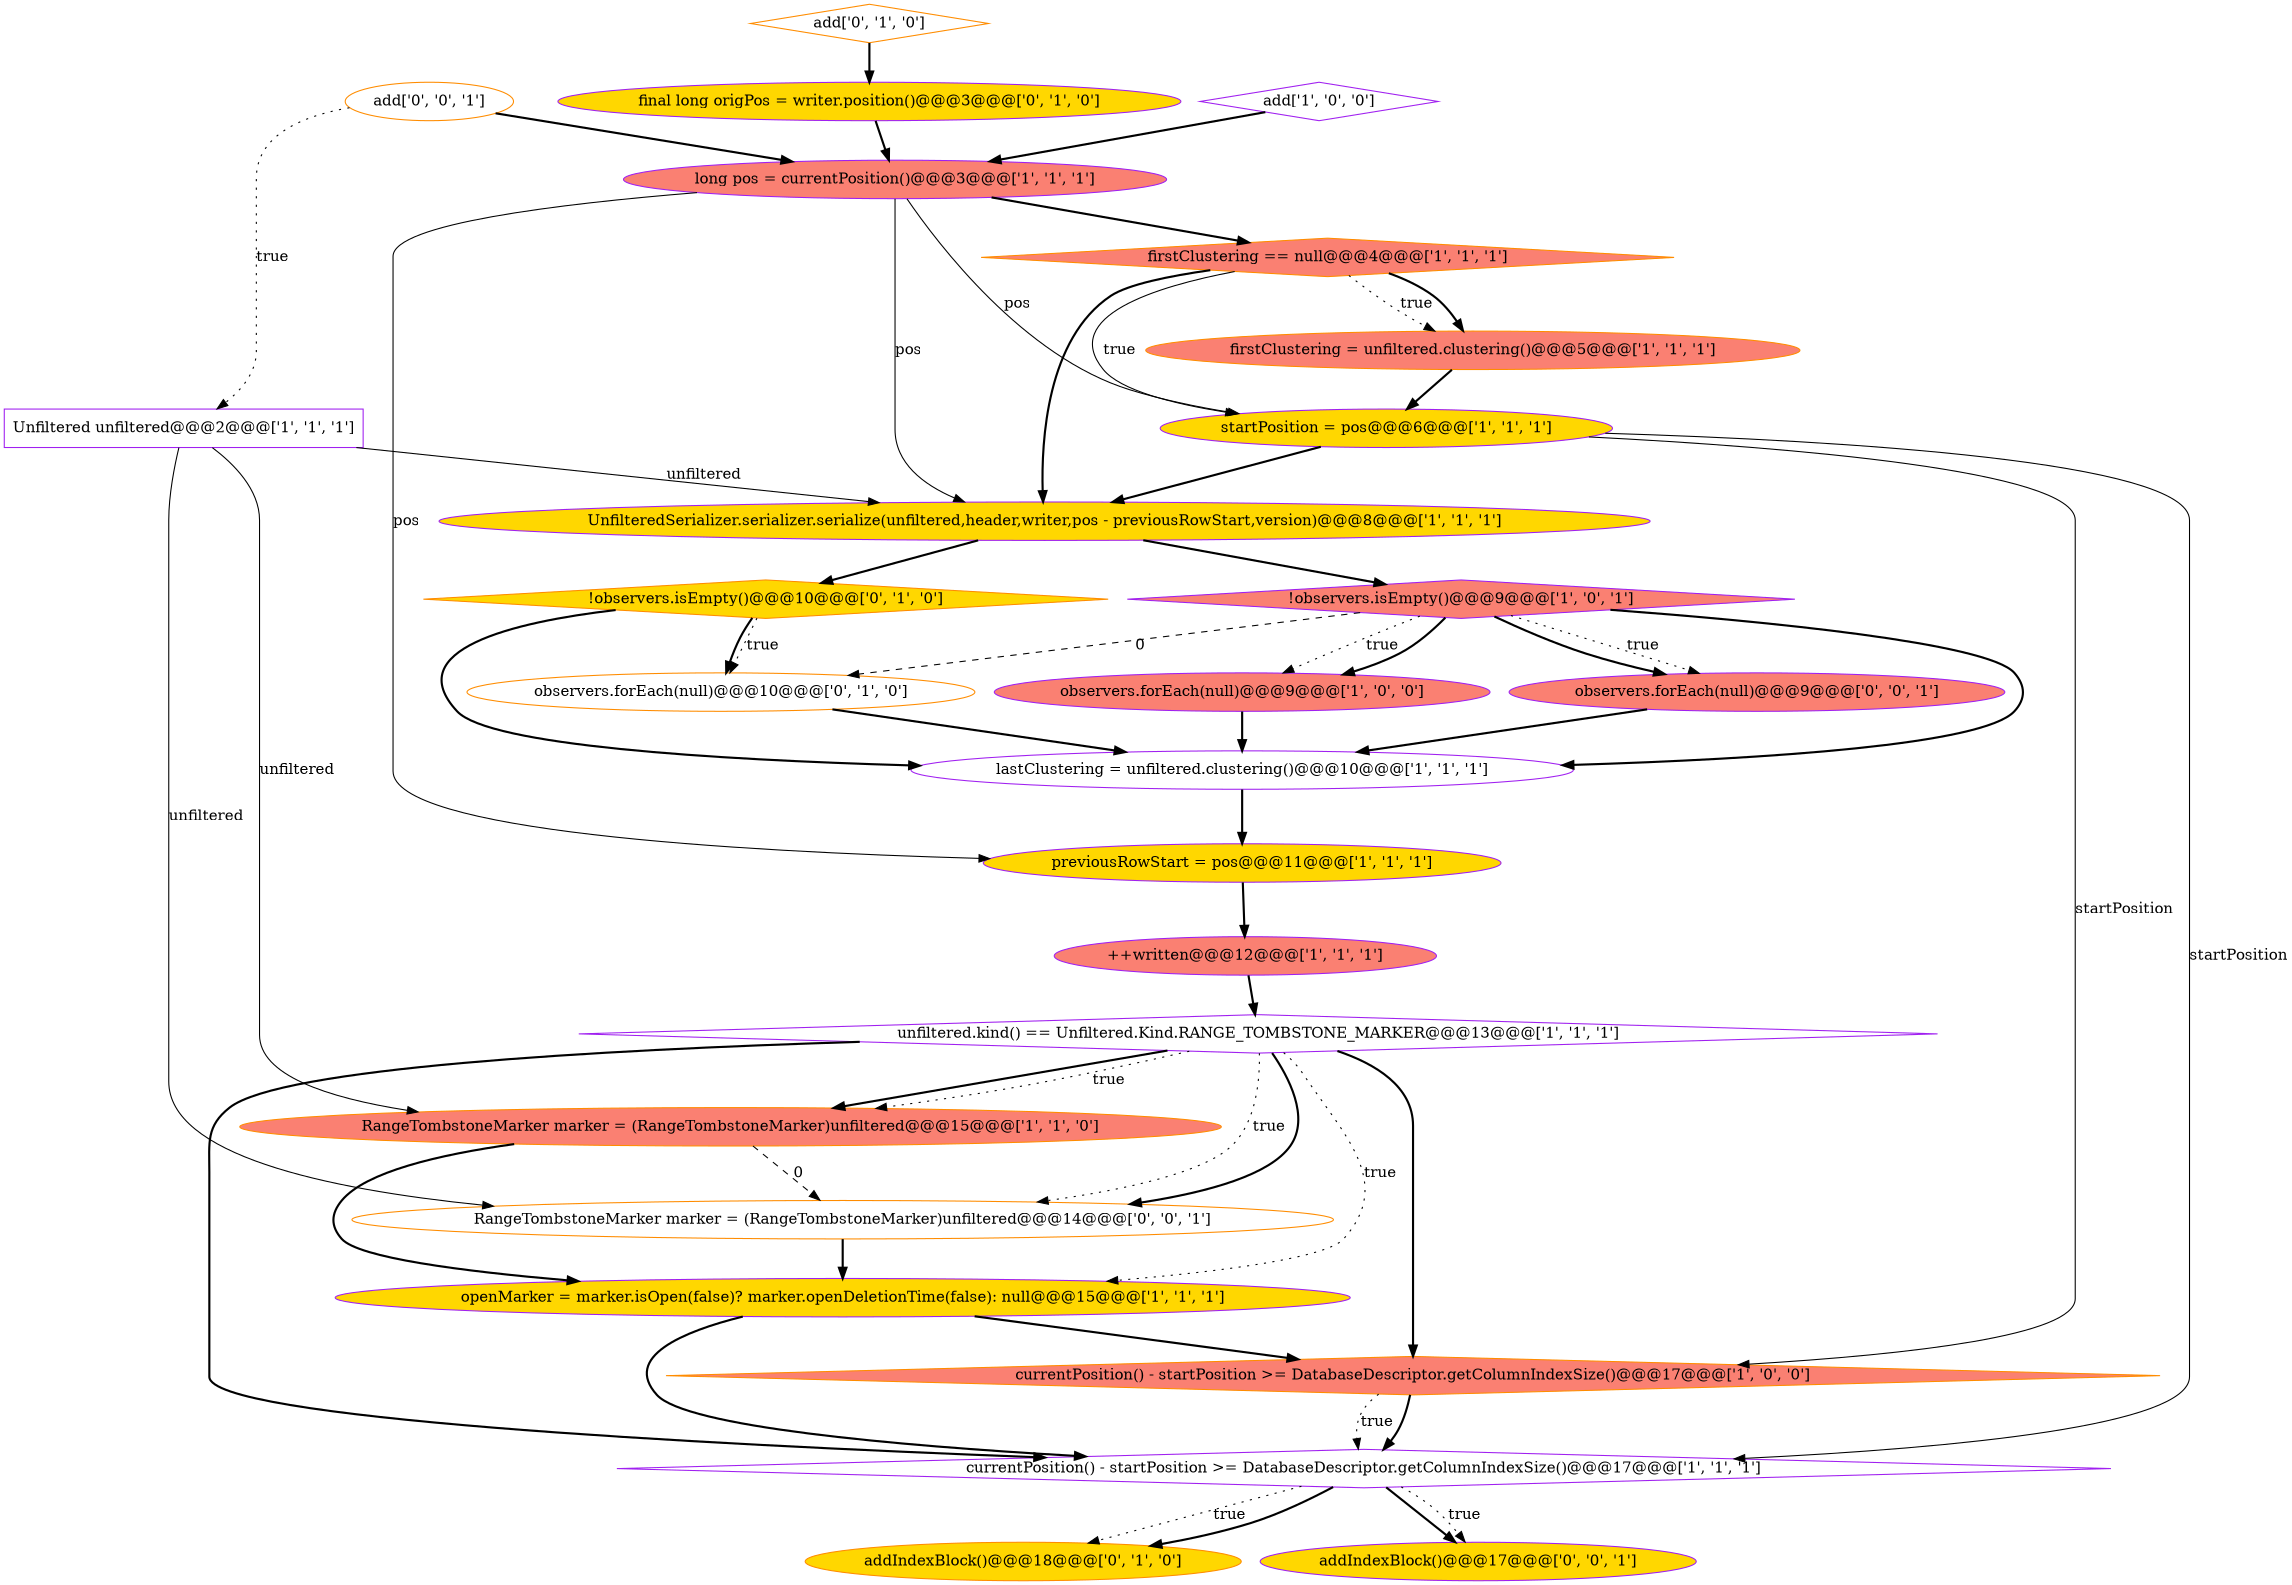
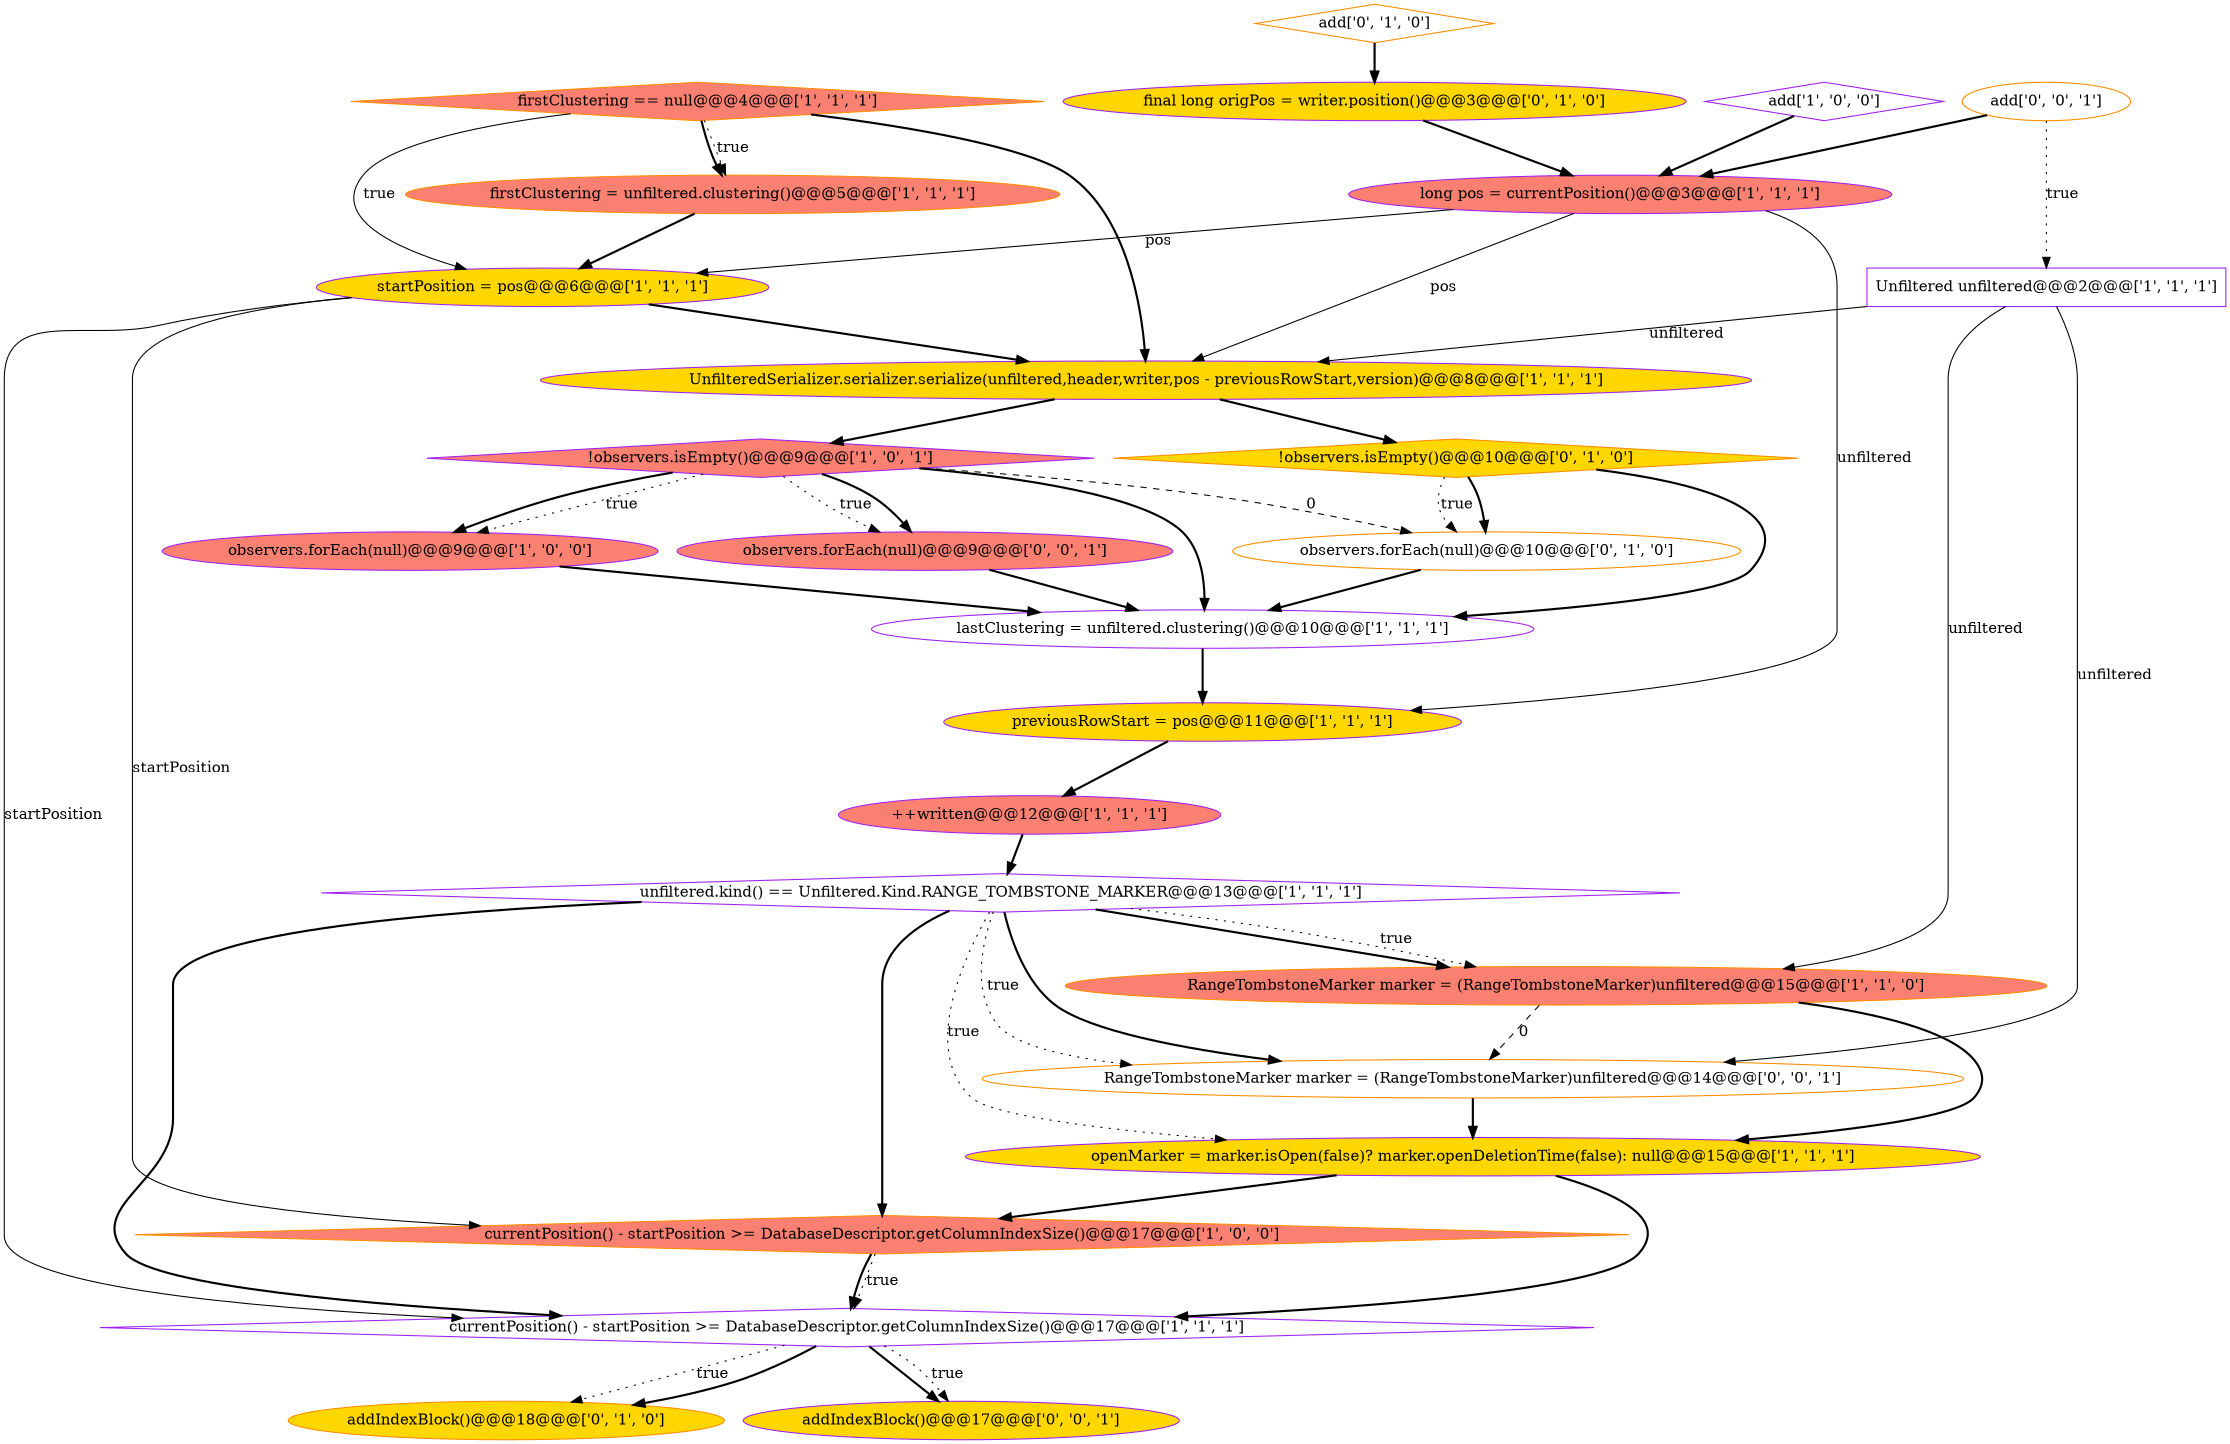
edge "long pos = currentPosition()@@@3@@@['1', '1', '1']" -> "firstClustering == null@@@4@@@['1', '1', '1']": removed
edge "long pos = currentPosition()@@@3@@@['1', '1', '1']" -> "previousRowStart = pos@@@11@@@['1', '1', '1']": label "pos" -> "unfiltered"
